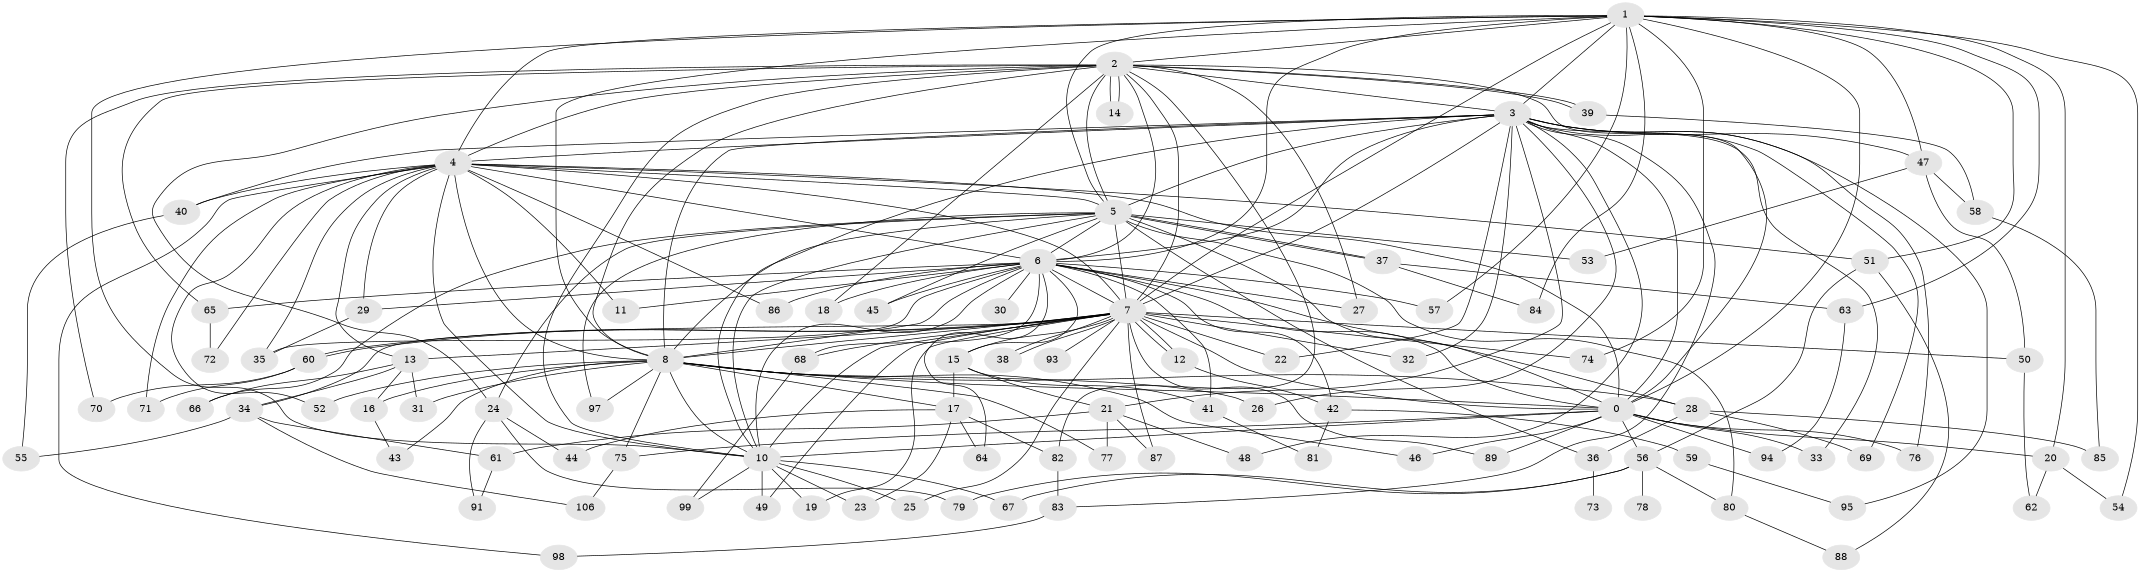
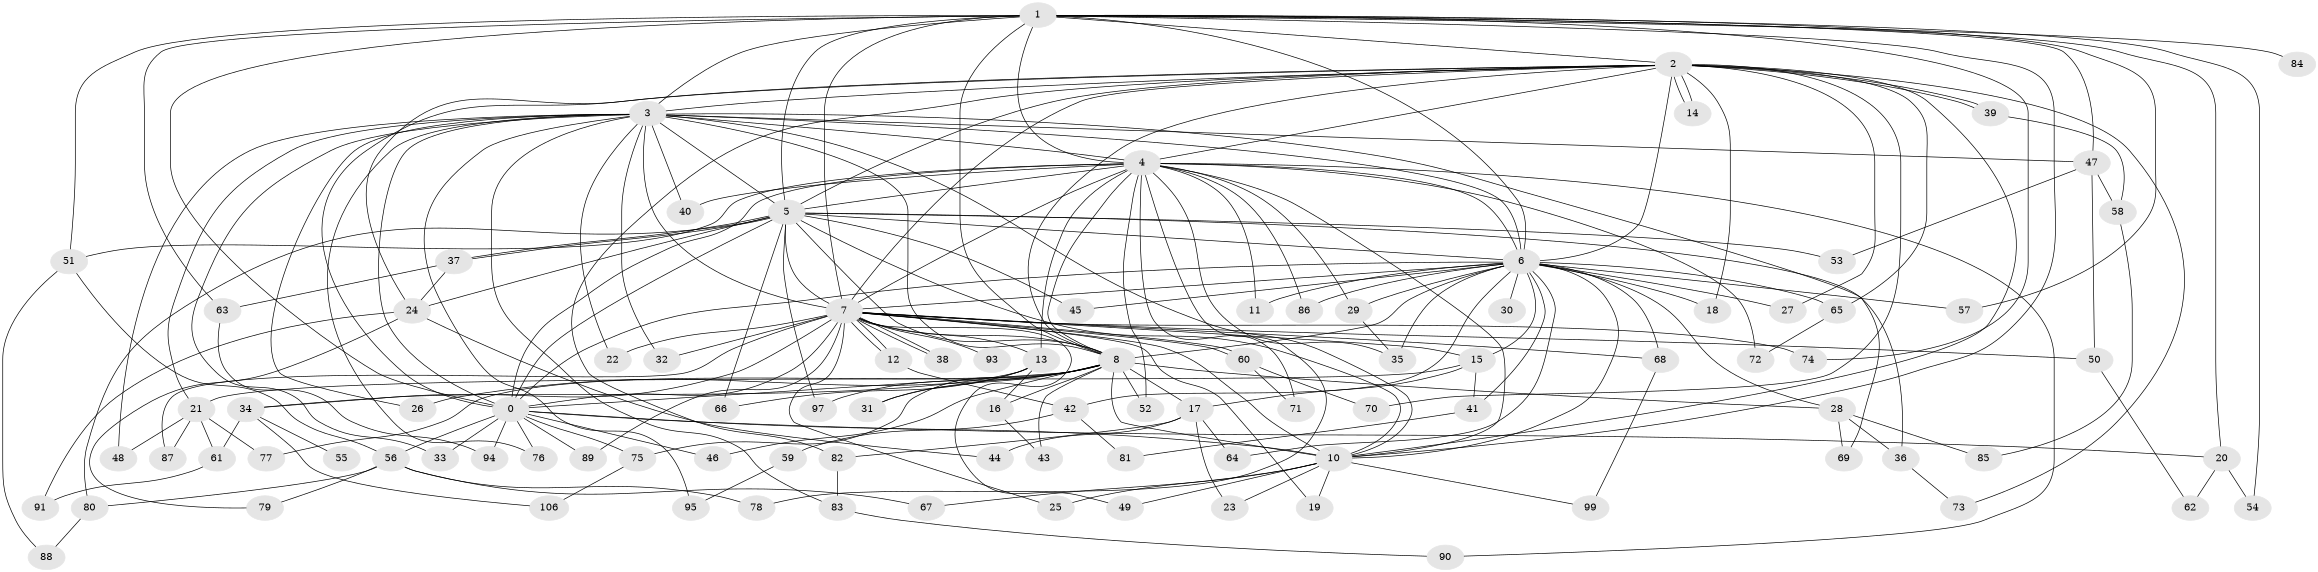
edge "2" -- "73": added
edge "37" -- "84": now "37" -- "24"
edge "40" -- "55": removed
edge "4" -- "78": added
node "98": label "98" -> "90"
